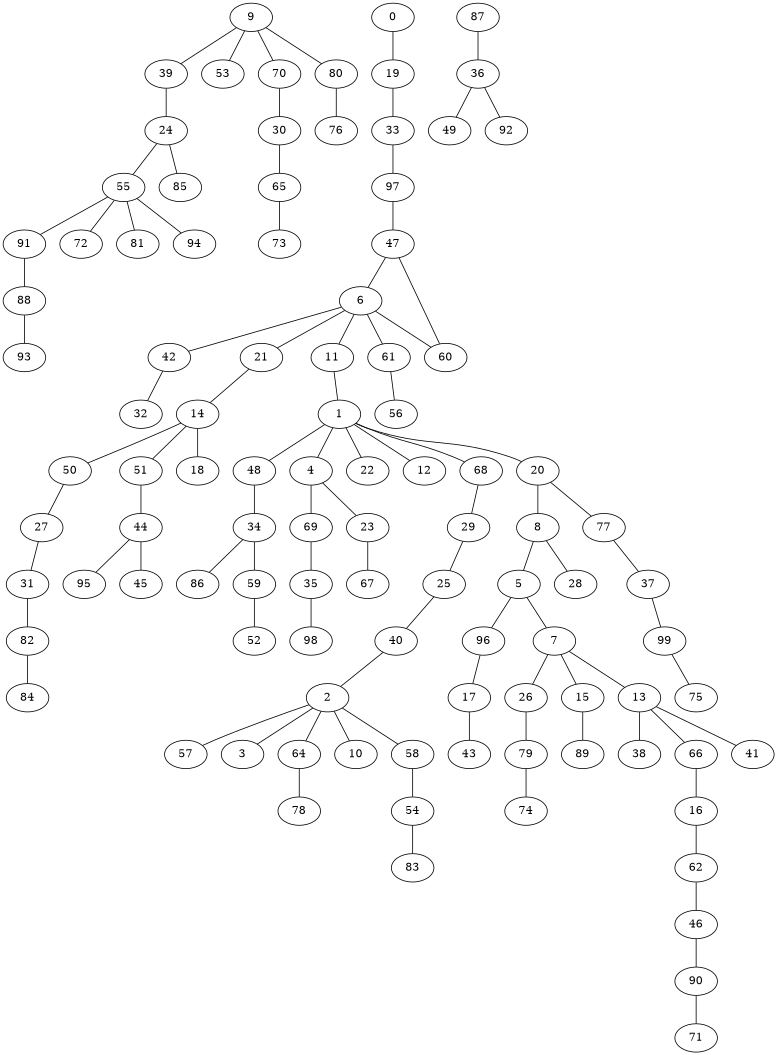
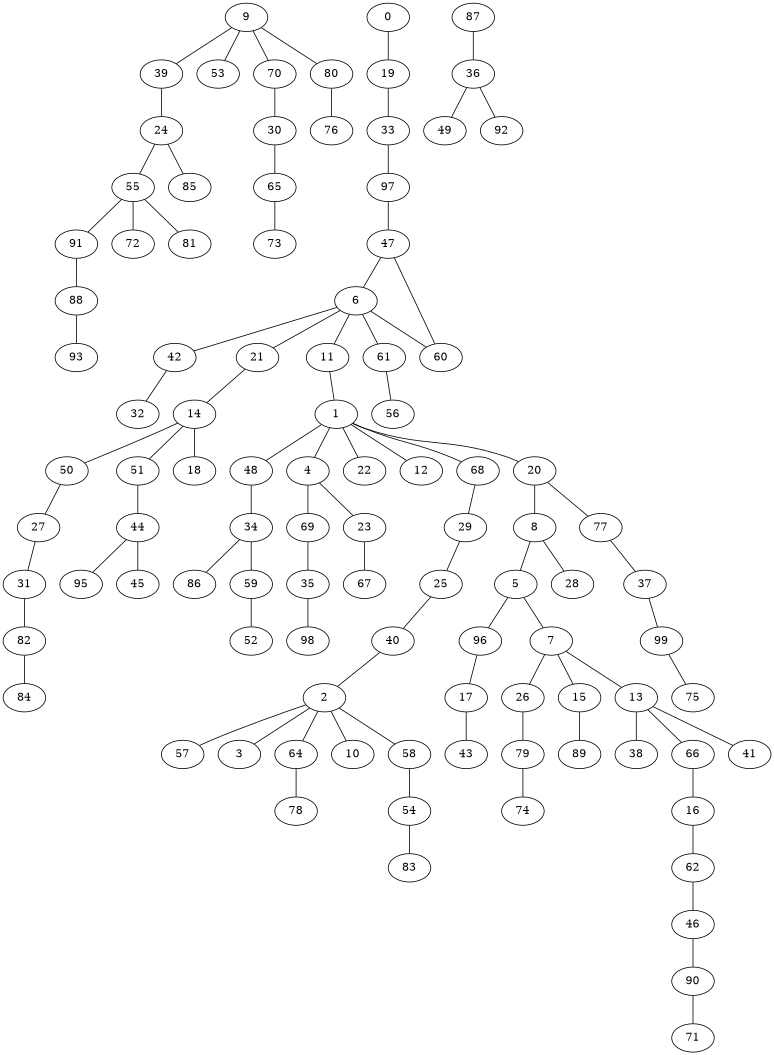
node "94": removed
